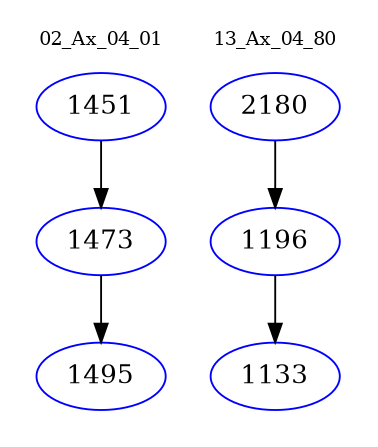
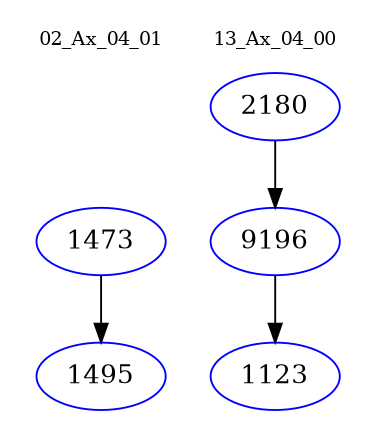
cluster "13_Ax_04_80": label "13_Ax_04_80" -> "13_Ax_04_00"
node "1451": removed
node "1196": label "1196" -> "9196"
node "1133": label "1133" -> "1123"
